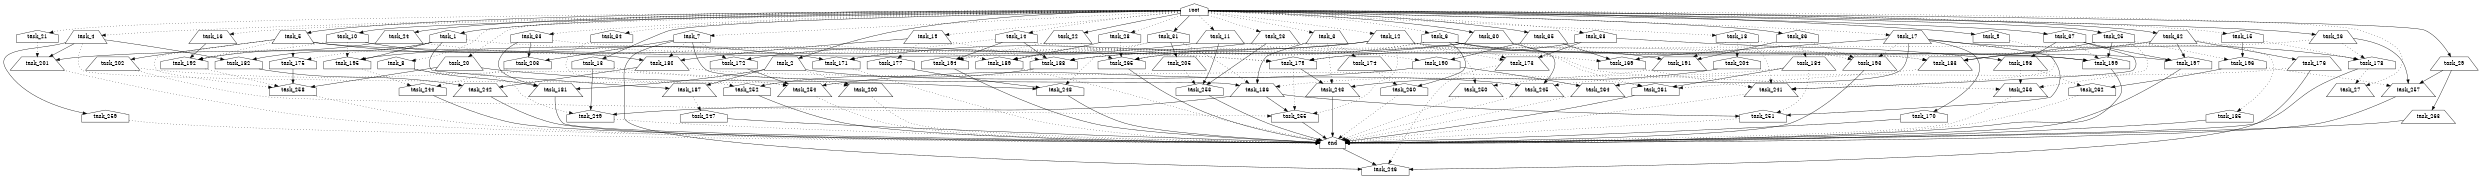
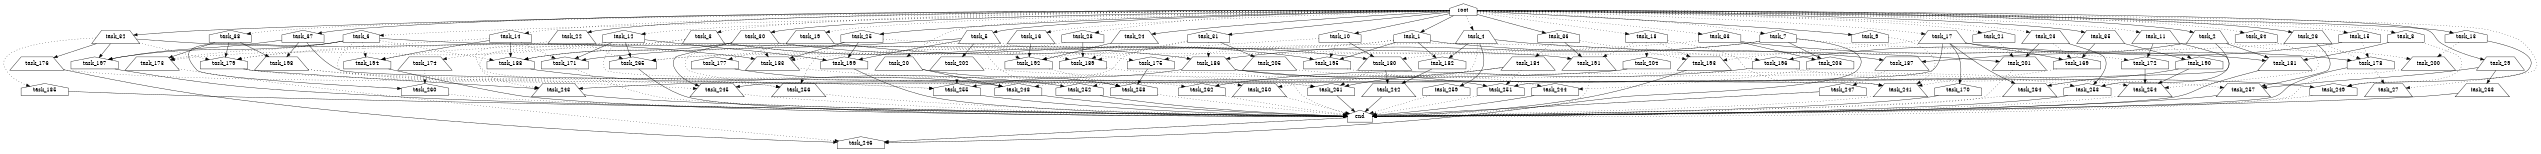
node "task_12": shape trapezium -> house
edge "task_37" -> "task_199": removed
edge "task_191" -> "task_186": now "task_191" -> "end"
